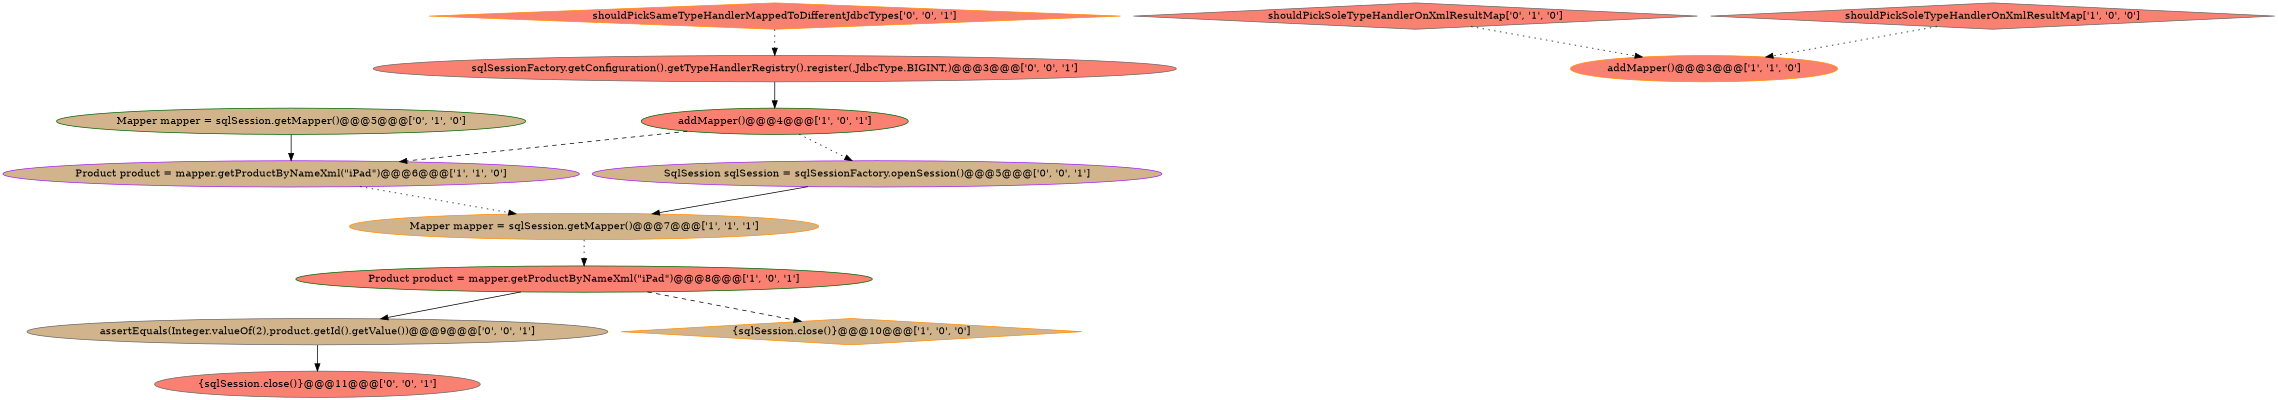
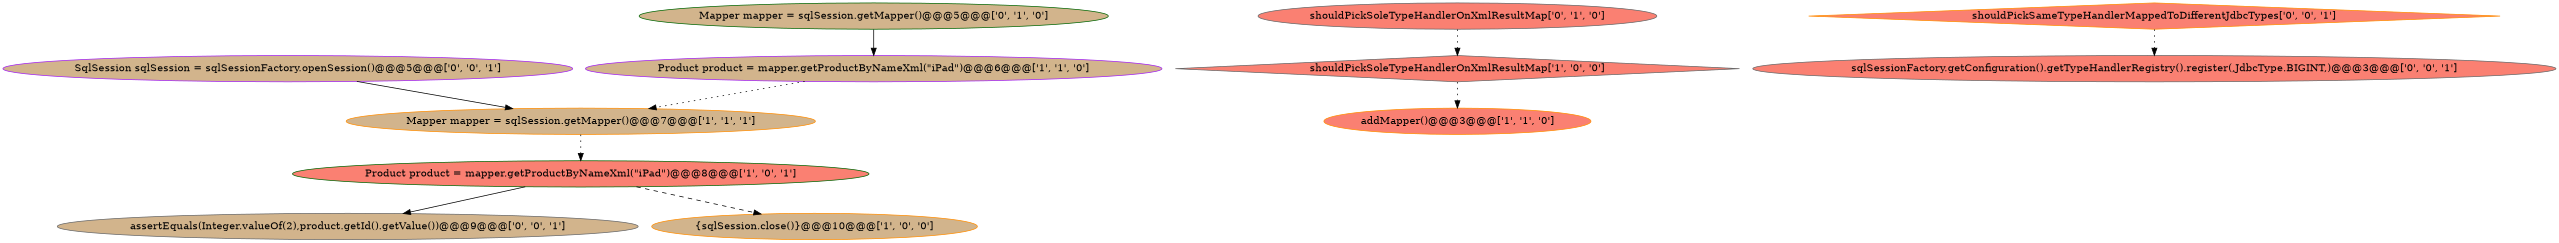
node "shouldPickSoleTypeHandlerOnXmlResultMap['0', '1', '0']": shape diamond -> ellipse
edge "shouldPickSoleTypeHandlerOnXmlResultMap['0', '1', '0']" -> "addMapper()@@@3@@@['1', '1', '0']": now "shouldPickSoleTypeHandlerOnXmlResultMap['0', '1', '0']" -> "shouldPickSoleTypeHandlerOnXmlResultMap['1', '0', '0']"
node "addMapper()@@@4@@@['1', '0', '1']": removed
node "{sqlSession.close()}@@@10@@@['1', '0', '0']": shape diamond -> ellipse
node "{sqlSession.close()}@@@11@@@['0', '0', '1']": removed
